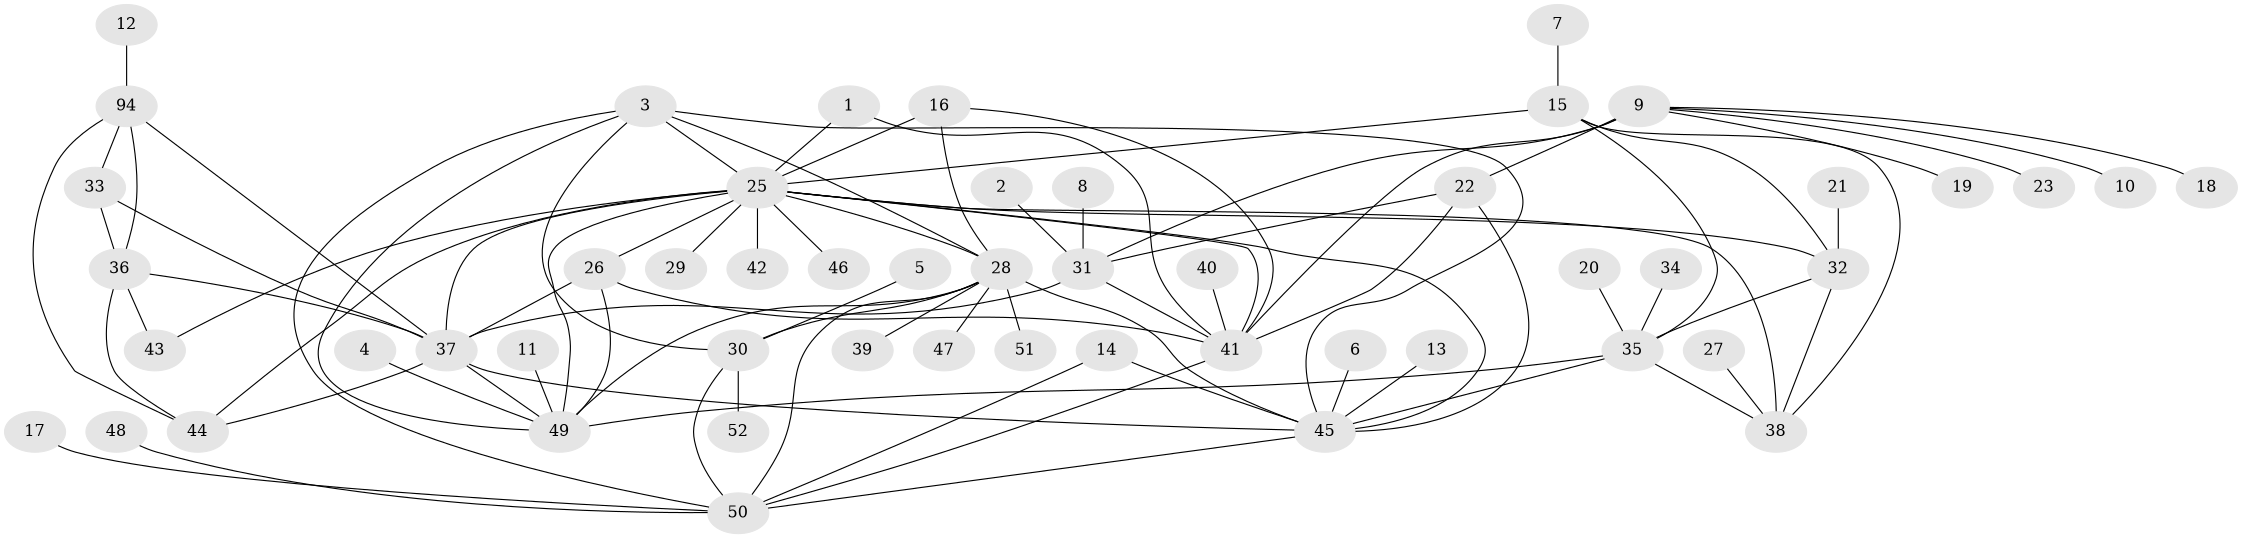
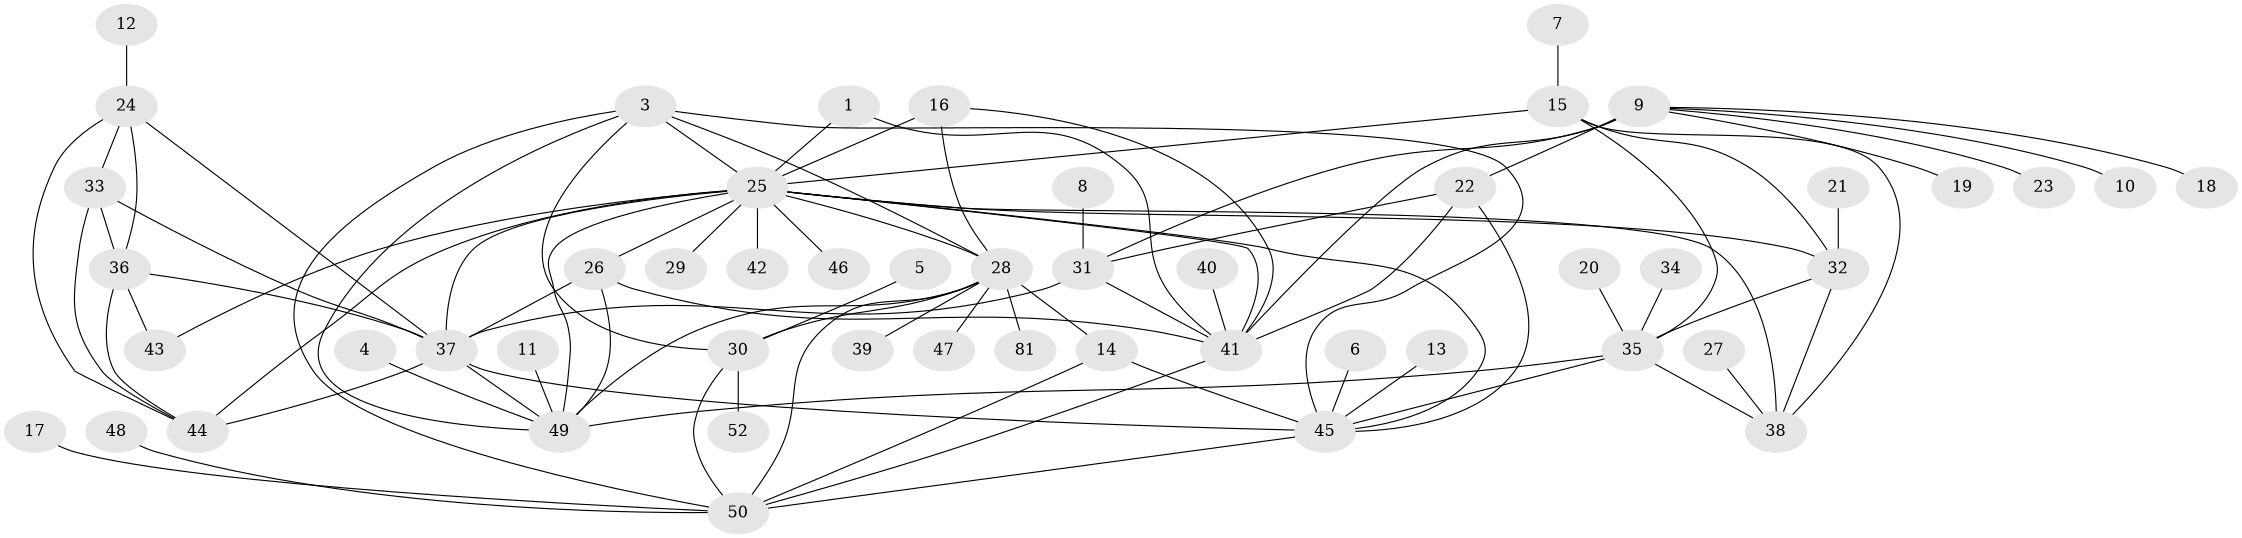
node "94": label "94" -> "24"
node "2": removed
edge "33" -- "44": added
edge "28" -- "45": now "28" -- "14"
node "51": label "51" -> "81"
